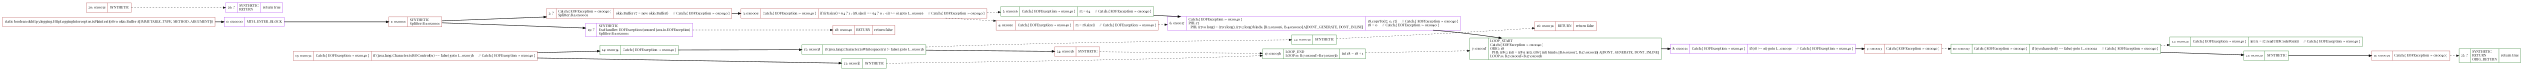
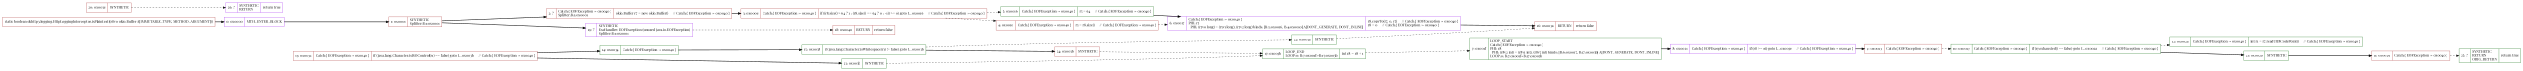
edge "6: 0x0017" -> "7: 0x001f": now "6: 0x0017" -> "16: 0x003a"
node "7: 0x001f": text "ORIG: r8" -> "PHI: r8"
